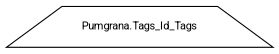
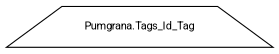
node "Pumgrana.Tags_Id_Tags": label "Pumgrana.Tags_Id_Tags" -> "Pumgrana.Tags_Id_Tag"
